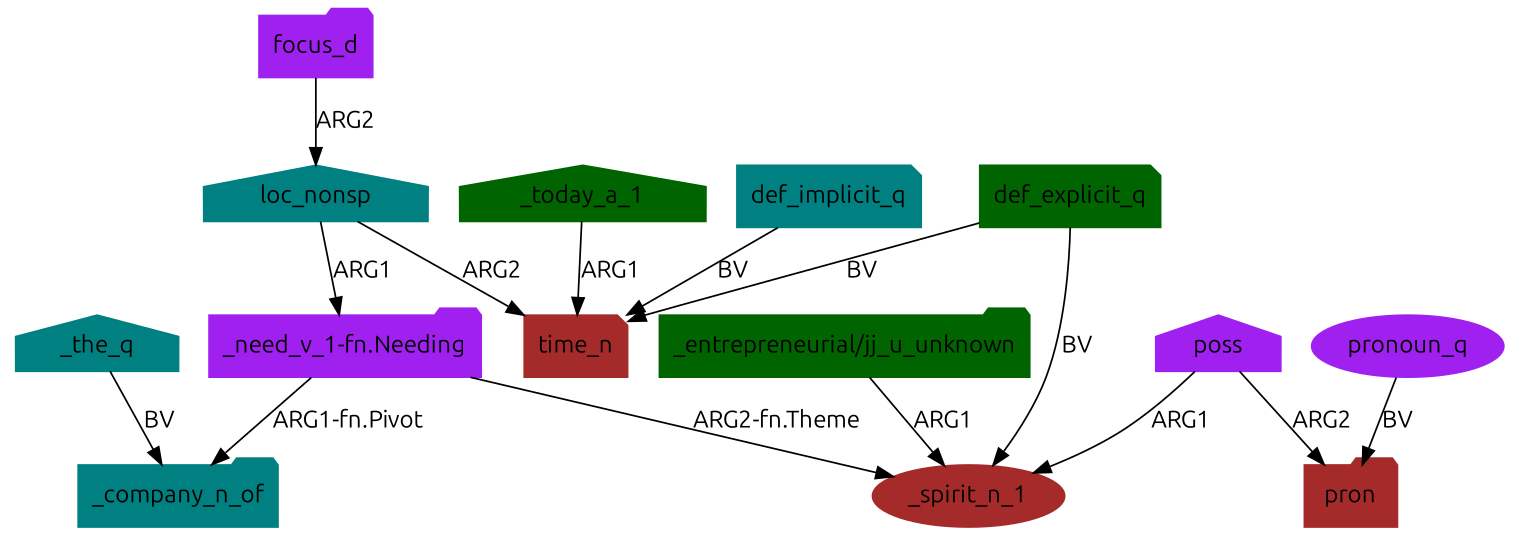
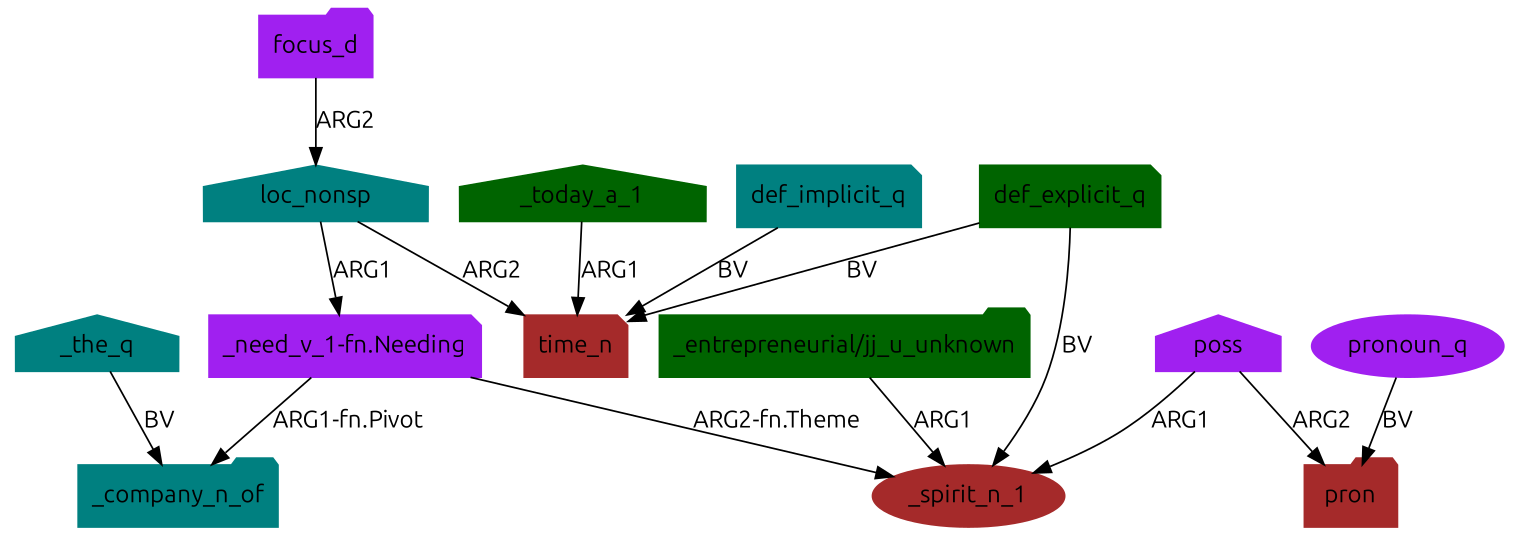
node "_need_v_1-fn.Needing": shape folder -> note
